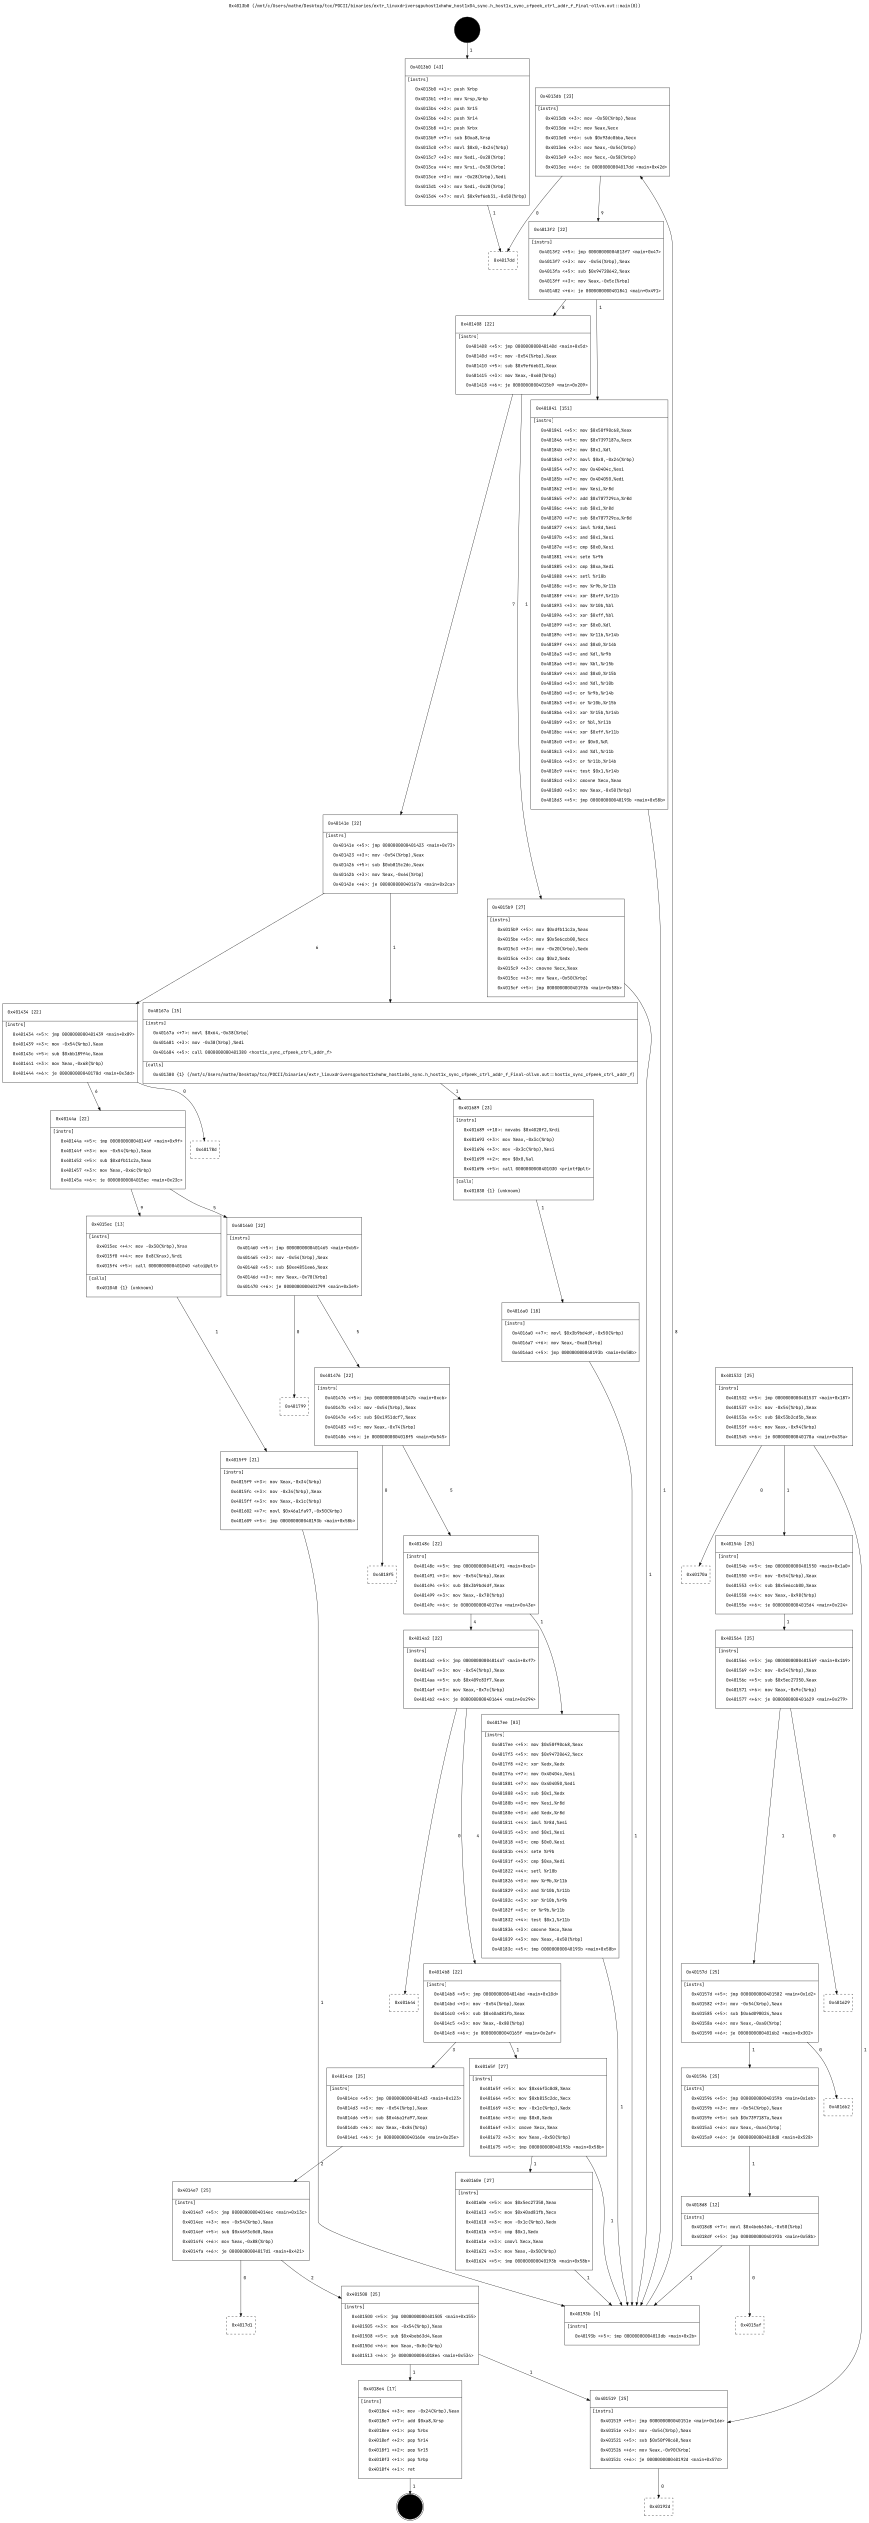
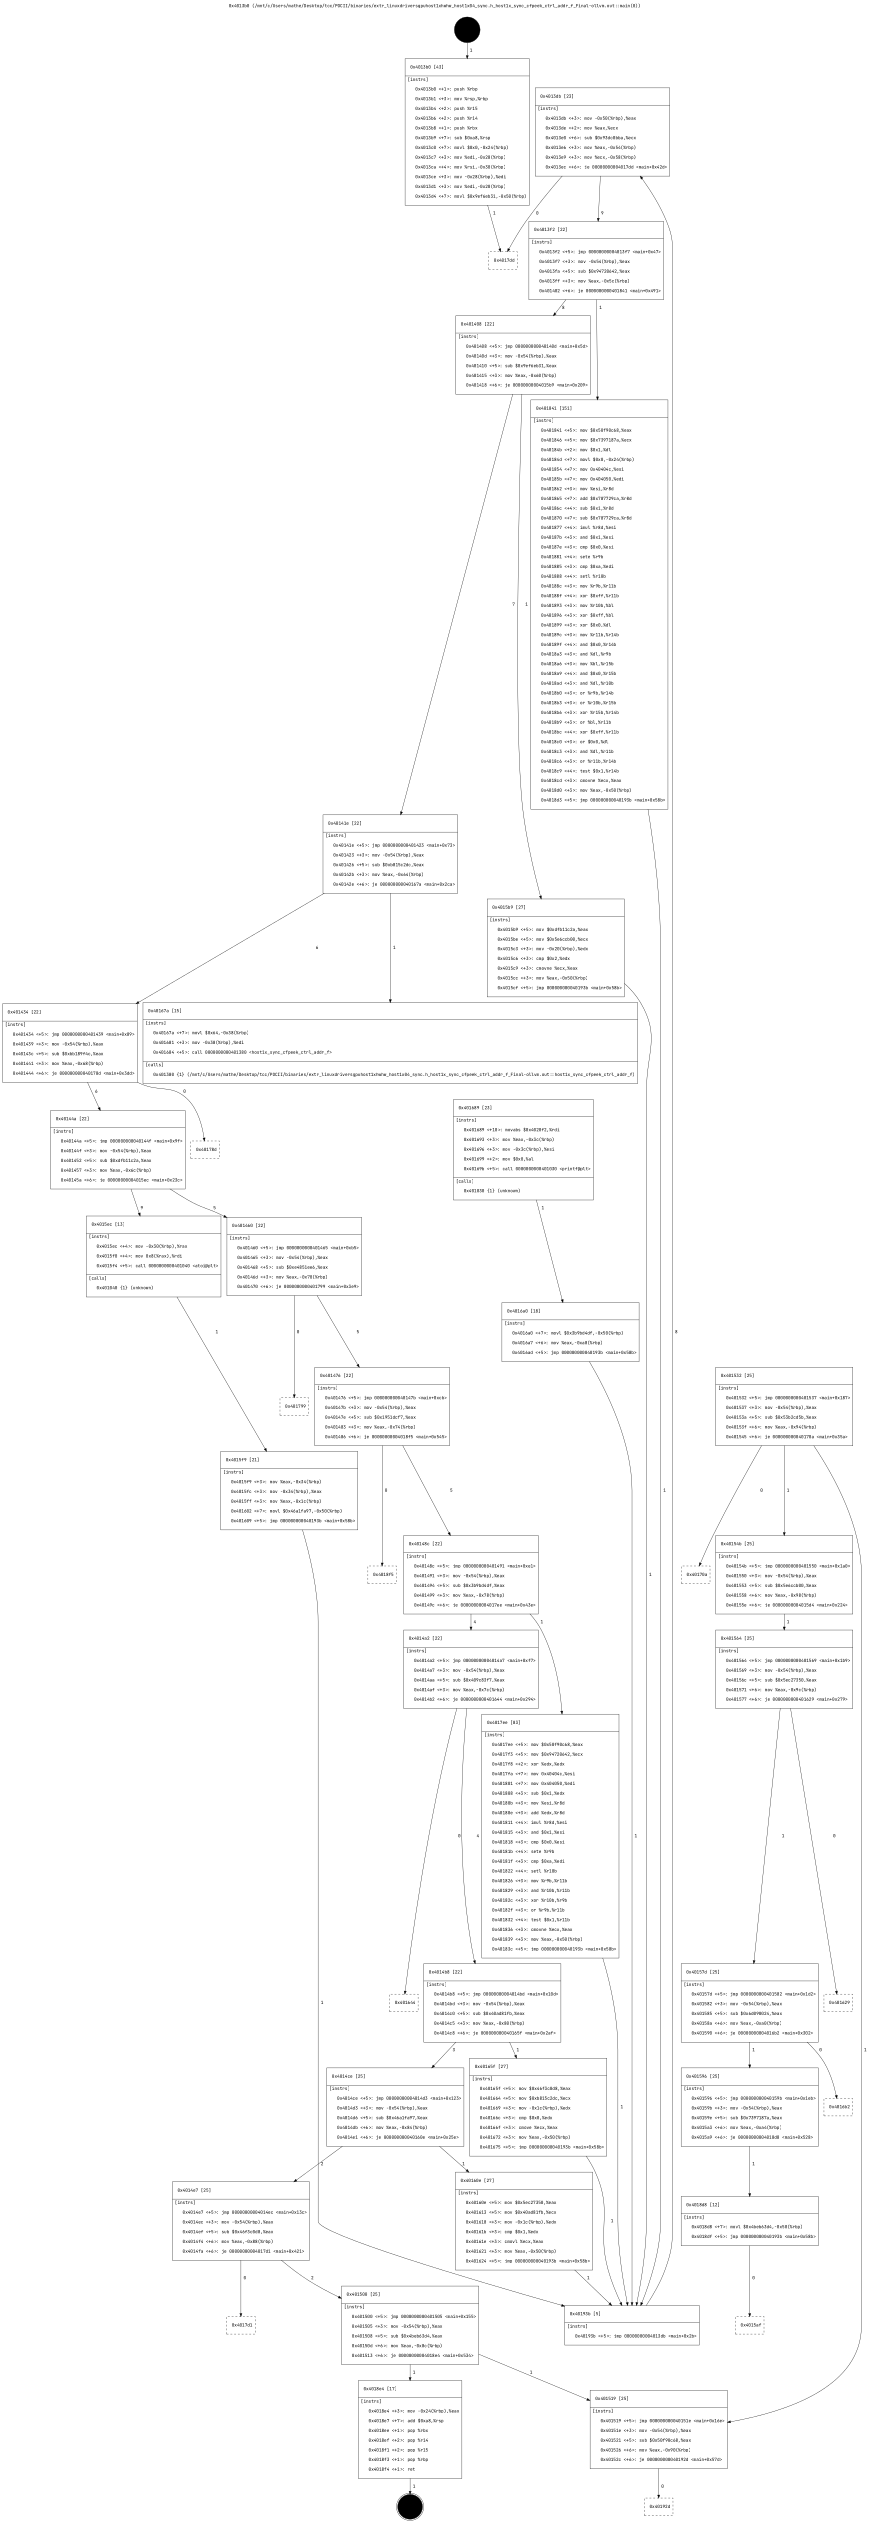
edge "0x40167a [15]" -> "0x401689 [23]": removed, label "1"
edge "0x40165f [27]" -> "0x40160e [27]": now "0x4014ce [25]" -> "0x40160e [27]"
edge "0x4018d8 [12]" -> "0x40193b [5]": removed, label "1"
